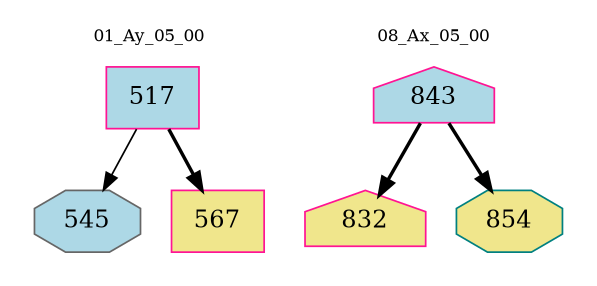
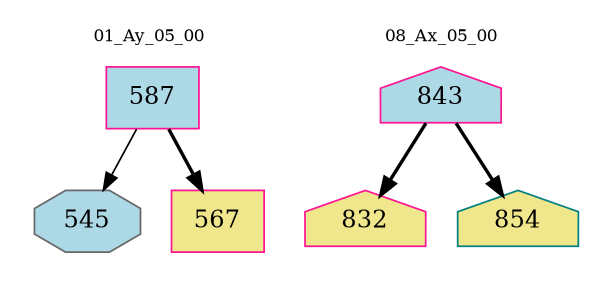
node "517": label "517" -> "587"
node "854": shape octagon -> house
